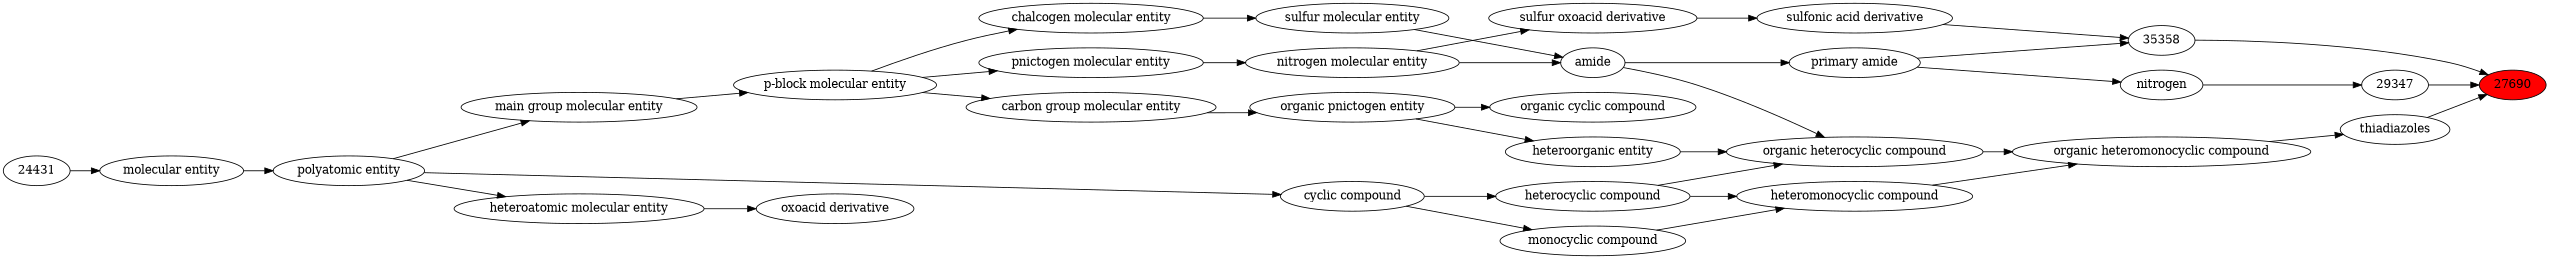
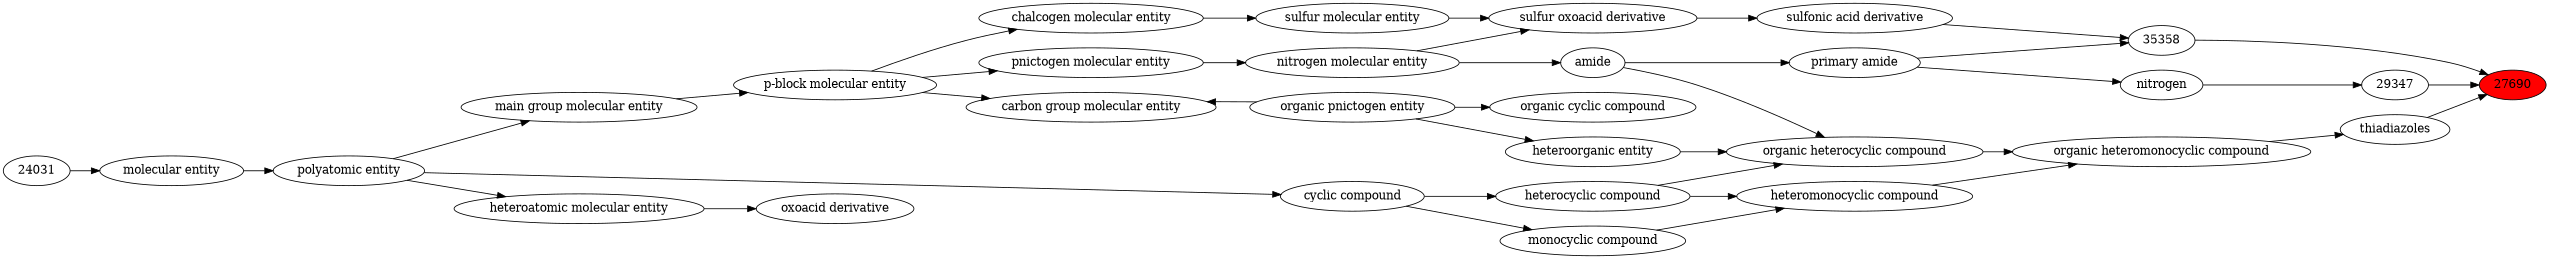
edge "sulfur molecular entity" -> "amide": now "sulfur molecular entity" -> "sulfur oxoacid derivative"
edge "carbon group molecular entity" -> "organic pnictogen entity": reversed
node "24431": label "24431" -> "24031"
